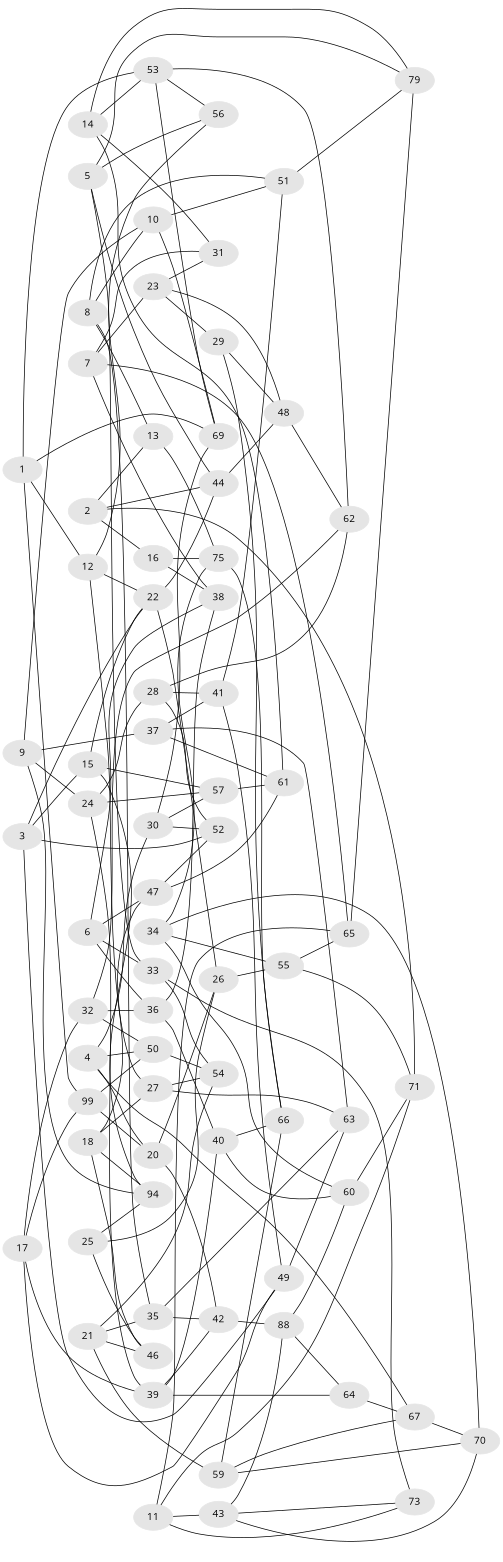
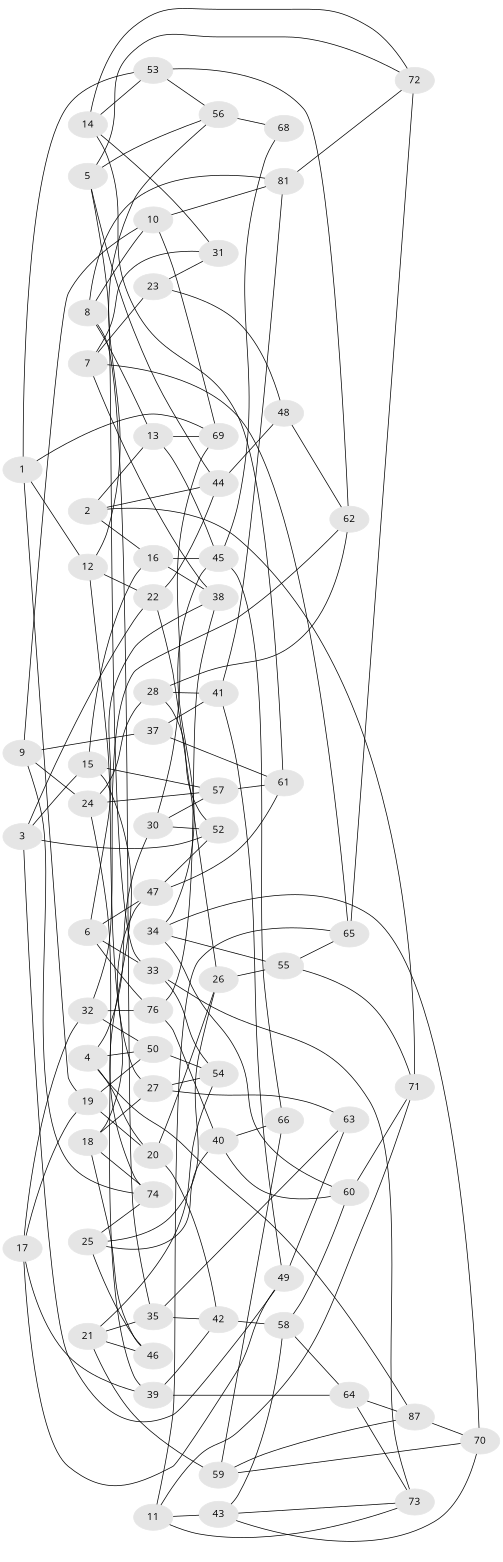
node "79": label "79" -> "72"
node "68": added
node "51": label "51" -> "81"
edge "53" -- "69": now "13" -- "69"
node "29": removed
node "75": label "75" -> "45"
edge "22" -- "15": now "16" -- "15"
edge "37" -- "63": removed
node "36": label "36" -> "76"
node "99": label "99" -> "19"
node "94": label "94" -> "74"
edge "40" -- "39": now "40" -- "25"
node "88": label "88" -> "58"
node "67": label "67" -> "87"
edge "64" -- "73": added
